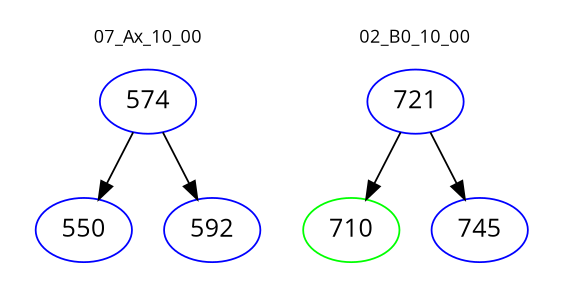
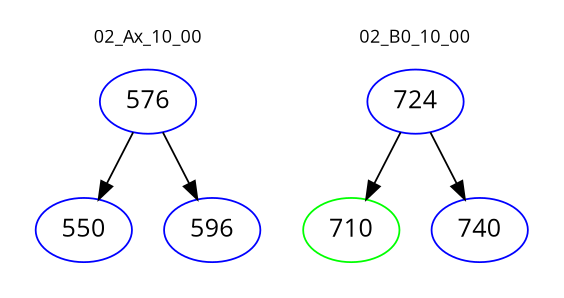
cluster "07_Ax_10_00": label "07_Ax_10_00" -> "02_Ax_10_00"
node "574": label "574" -> "576"
node "721": label "721" -> "724"
node "592": label "592" -> "596"
node "745": label "745" -> "740"
